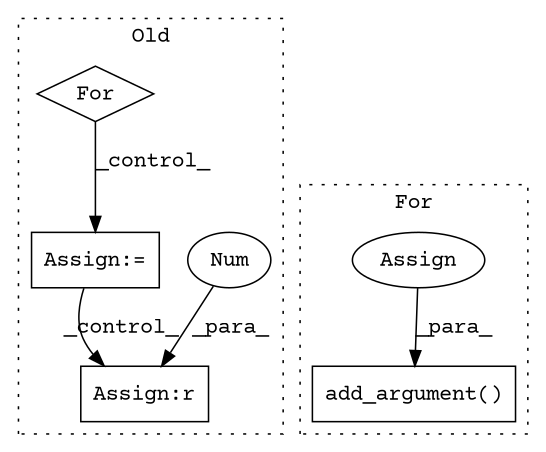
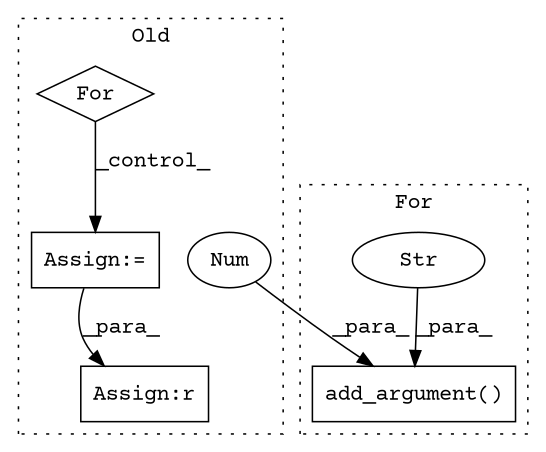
node "Assign": label "Assign" -> "Str"
edge "Num" -> "Assign:r": now "Num" -> "add_argument()"
edge "Assign:=" -> "Assign:r": label "_control_" -> "_para_"
